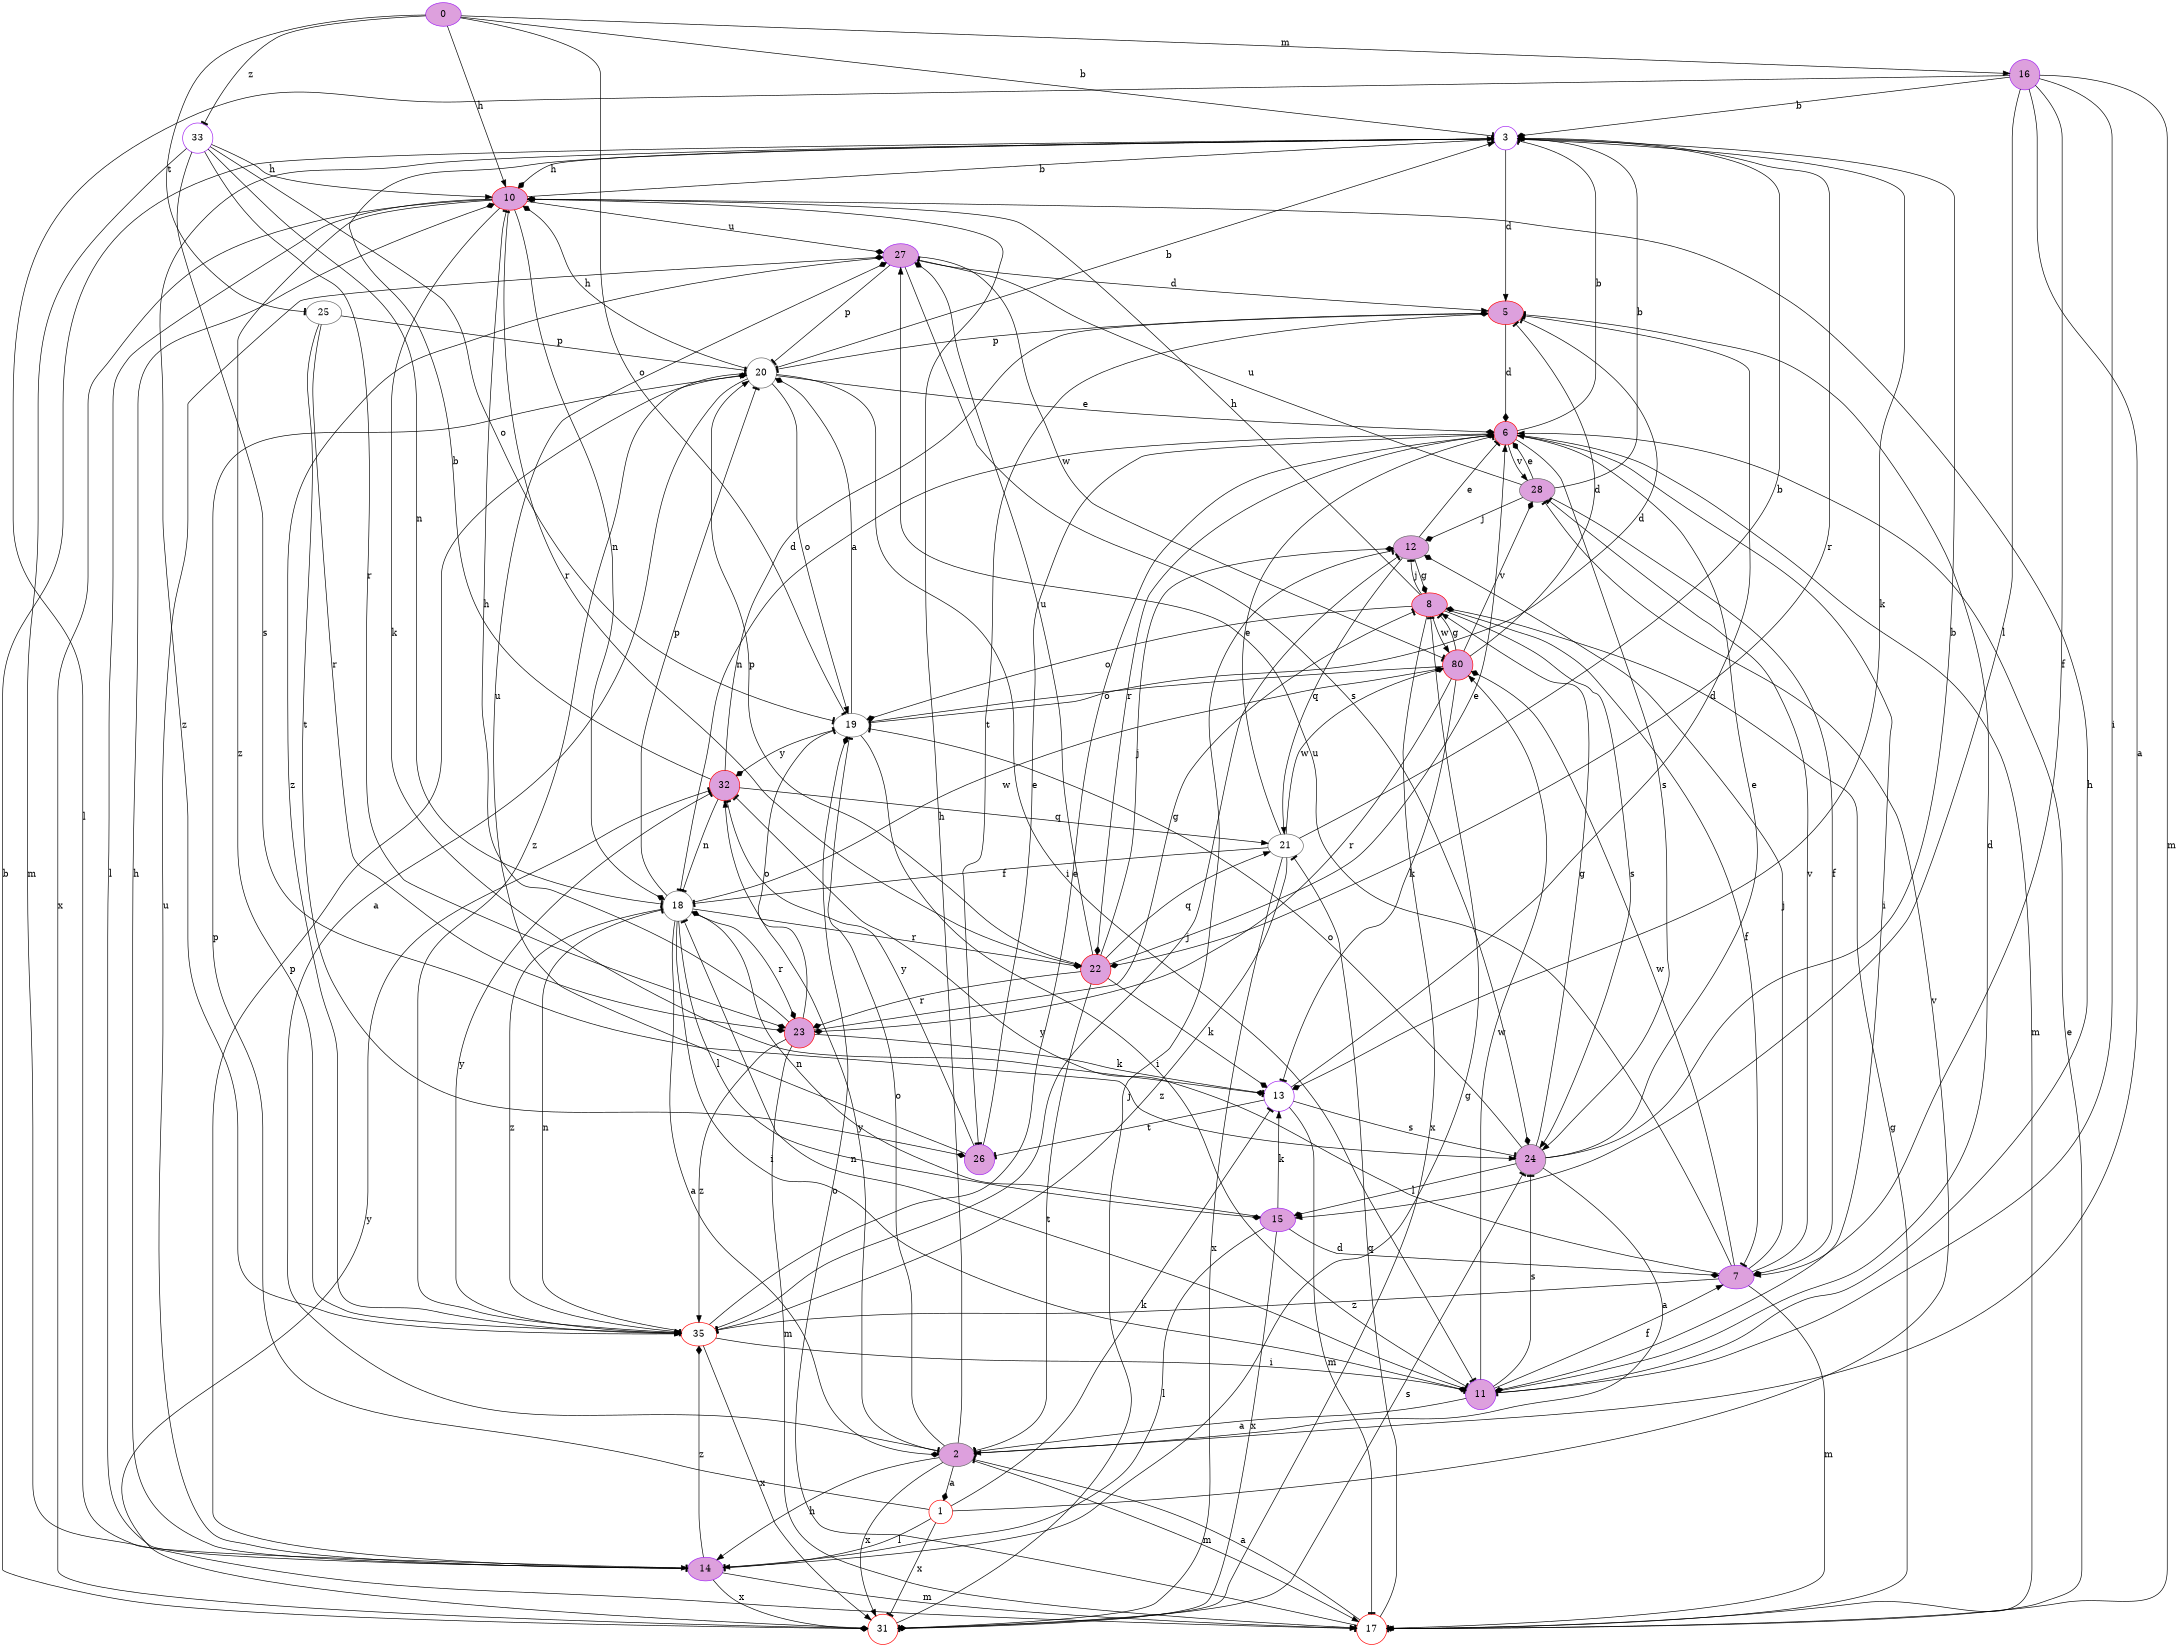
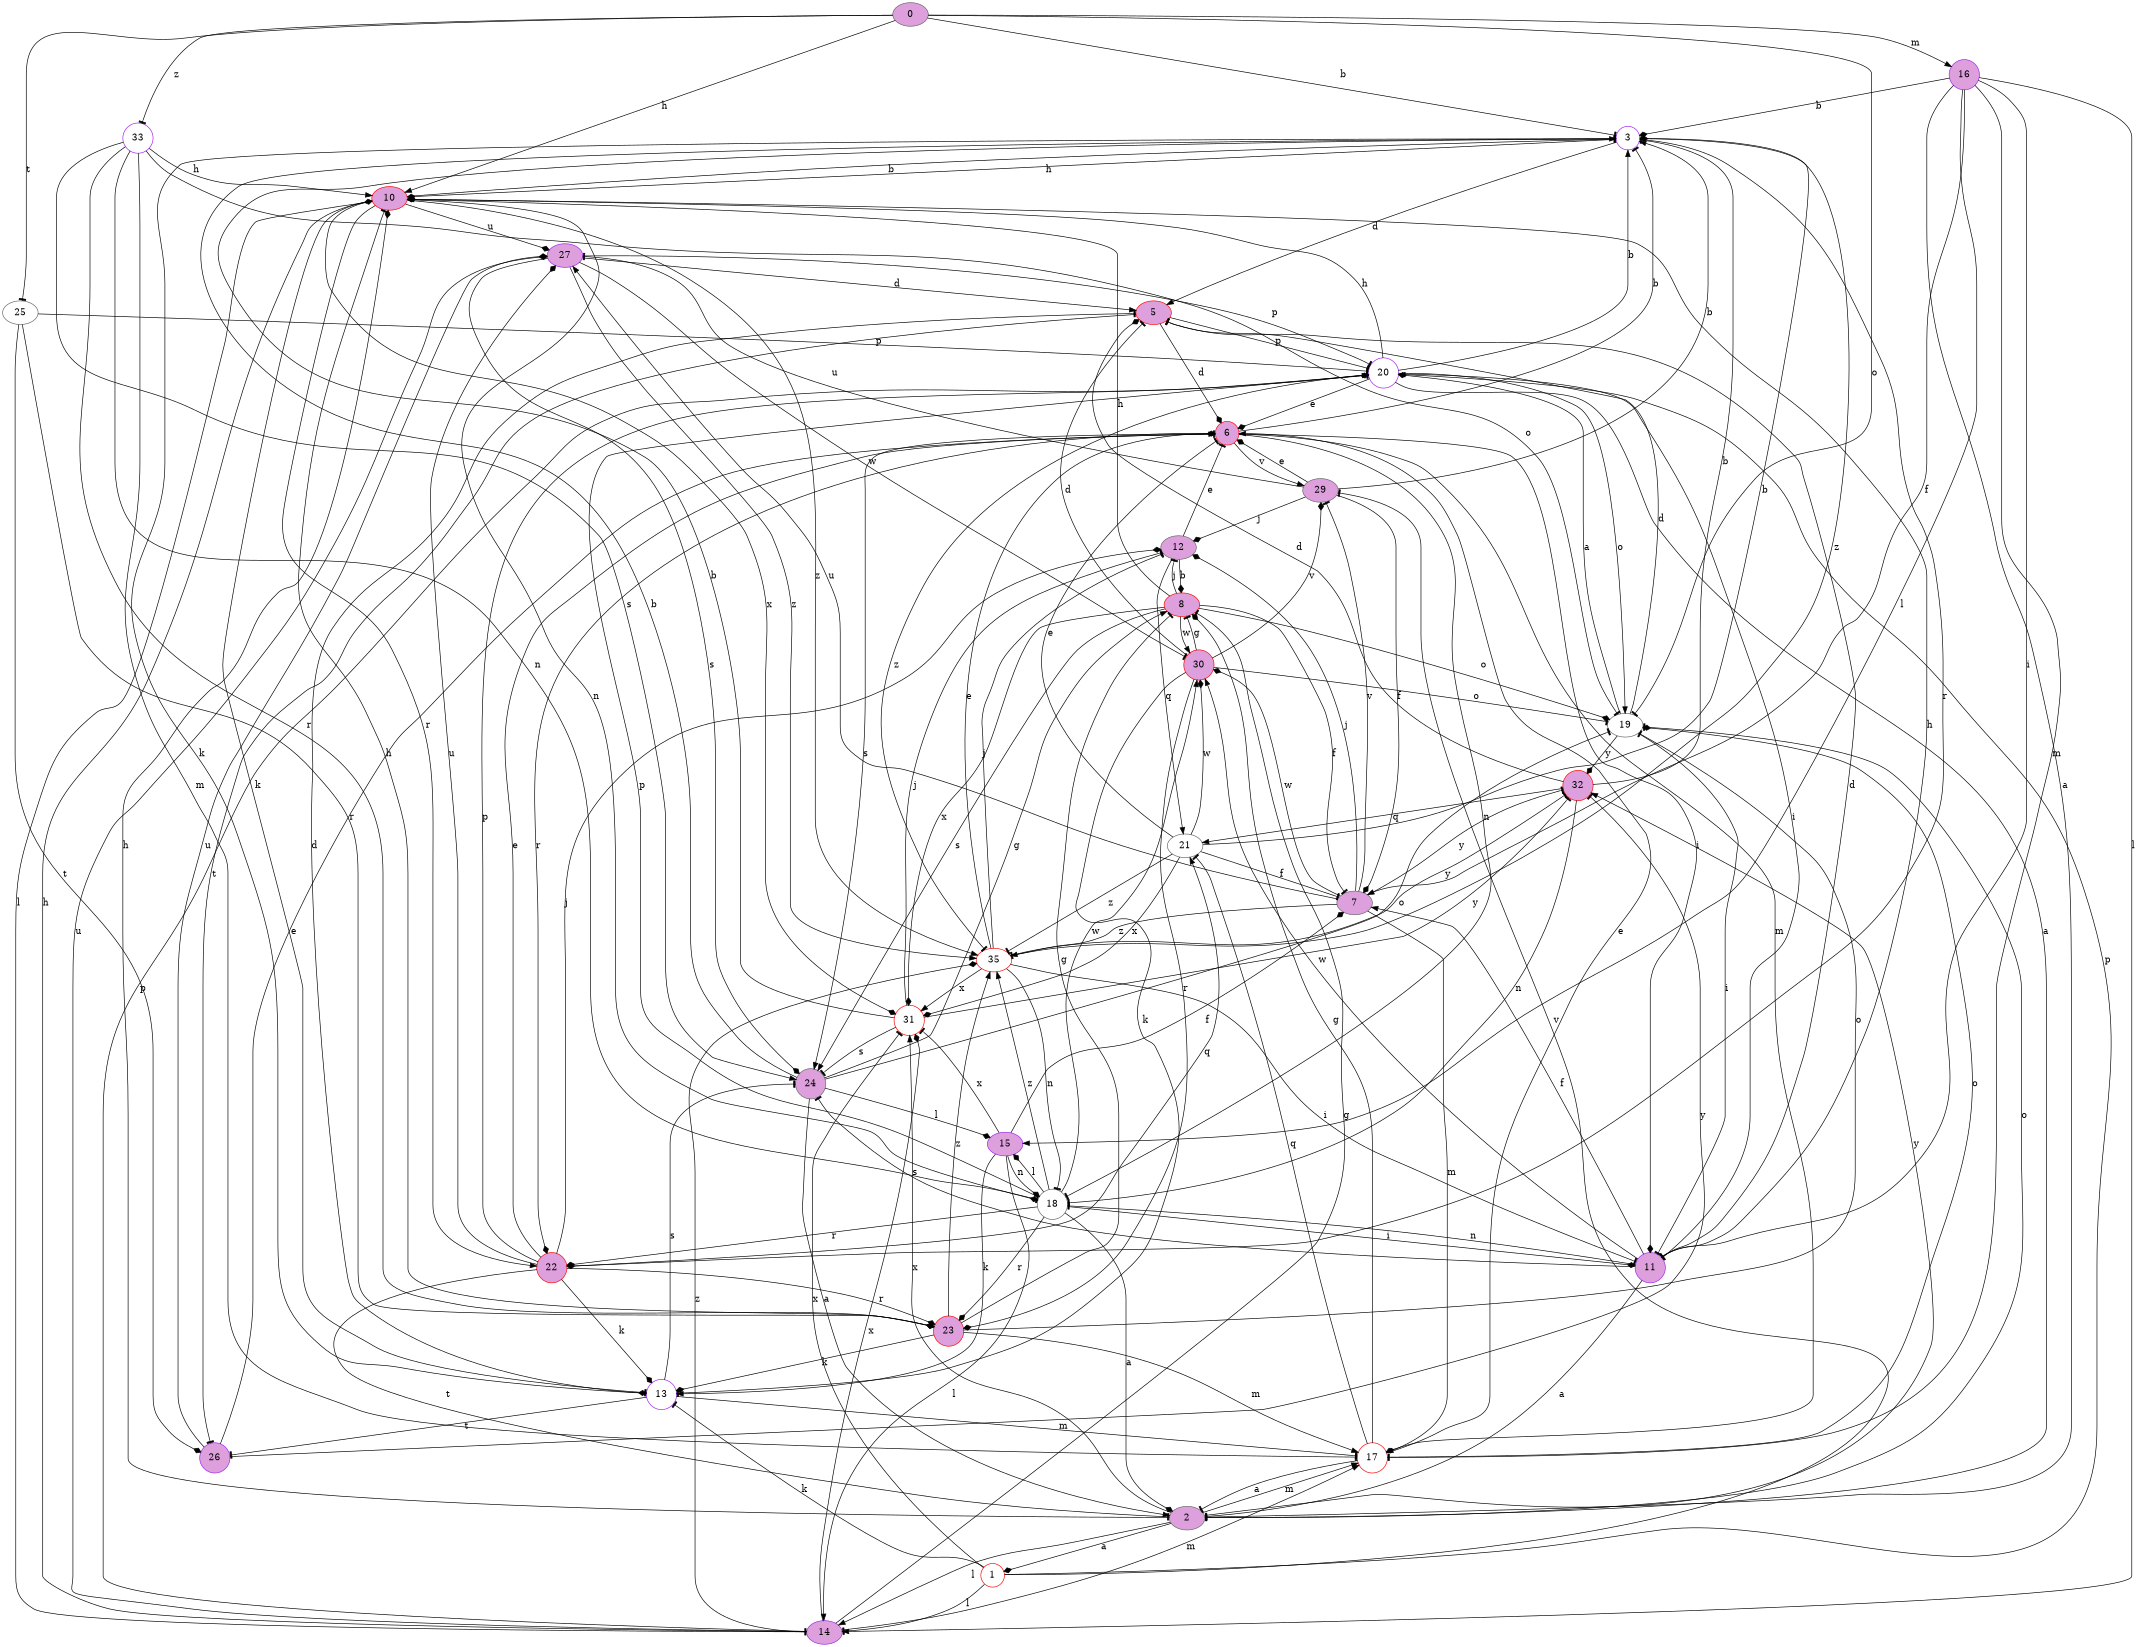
node "0": color purple -> gray40
node "20": color gray40 -> purple
node "28": label "28" -> "29"
edge "12" -> "8": label "g" -> "b"
node "80": label "80" -> "30"
edge "24" -> "6": removed, label "e"
edge "21" -> "18": now "21" -> "7"
edge "15" -> "7": label "d" -> "f"
node "7": color purple -> gray40
edge "2" -> "14": label "h" -> "l"
